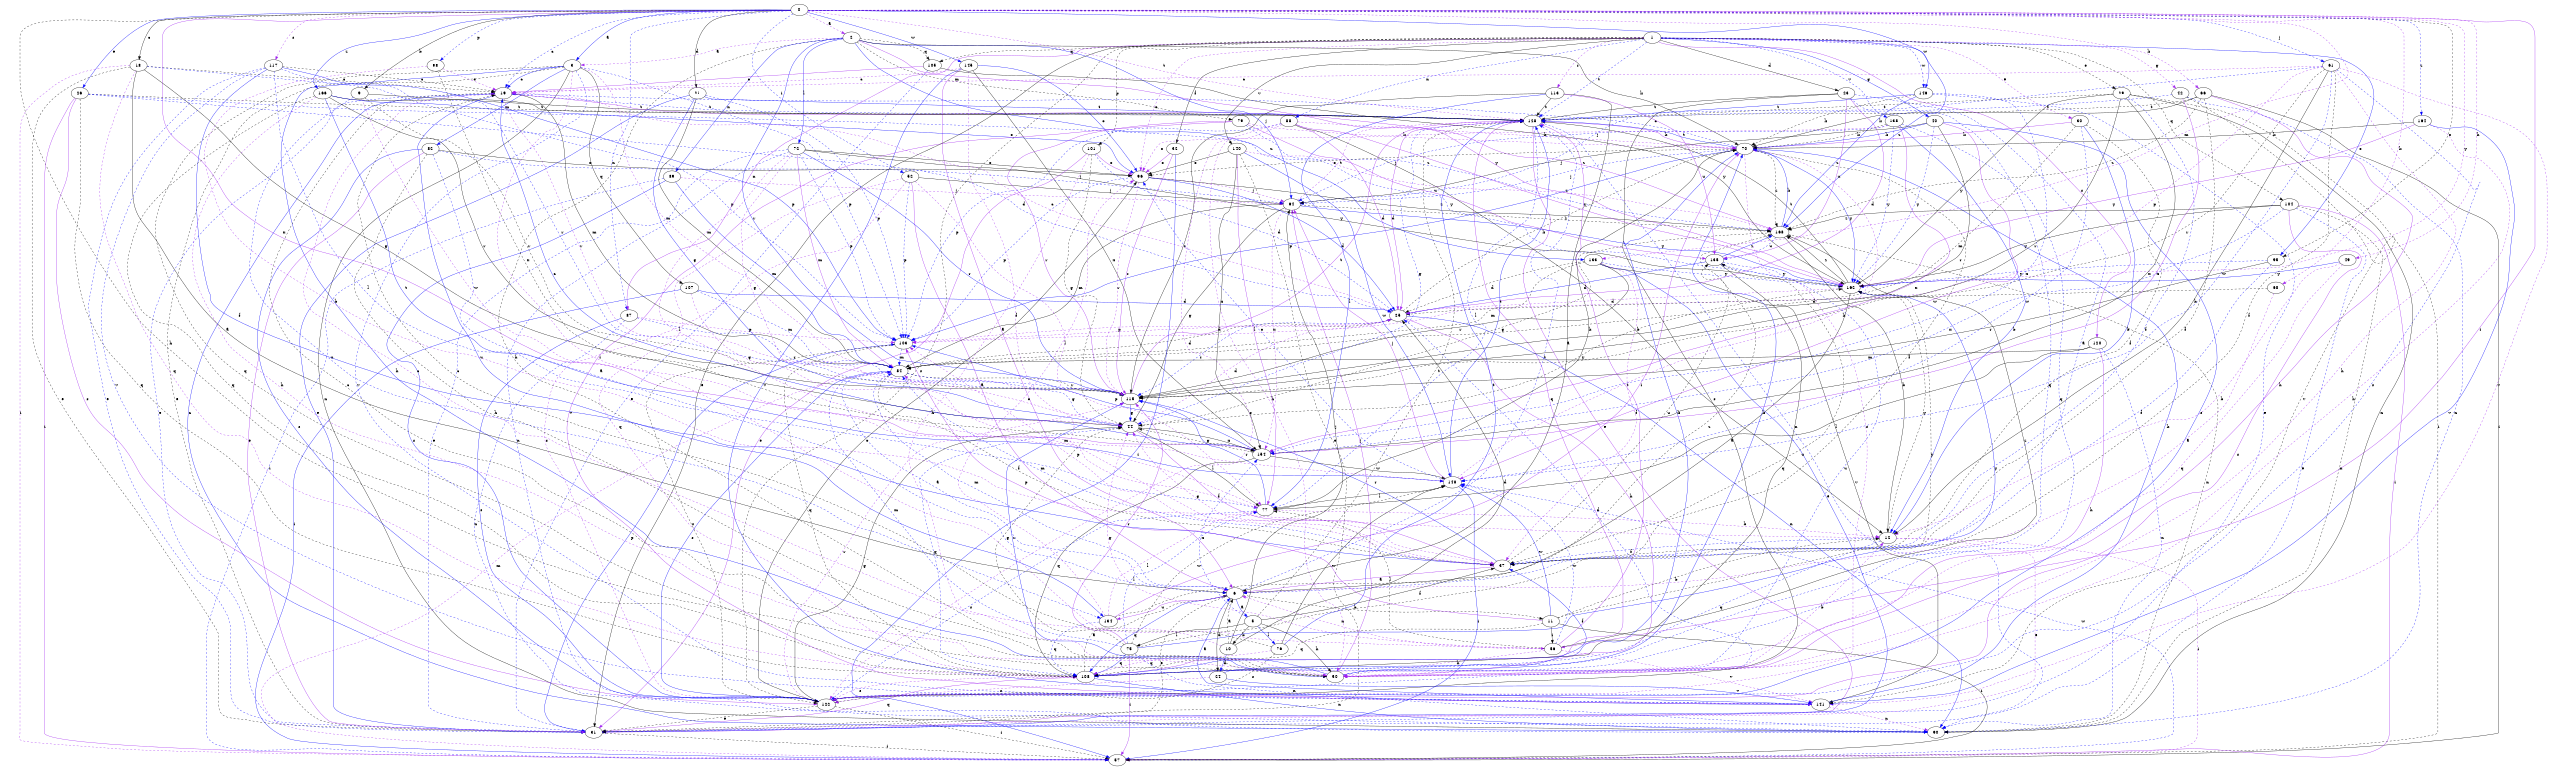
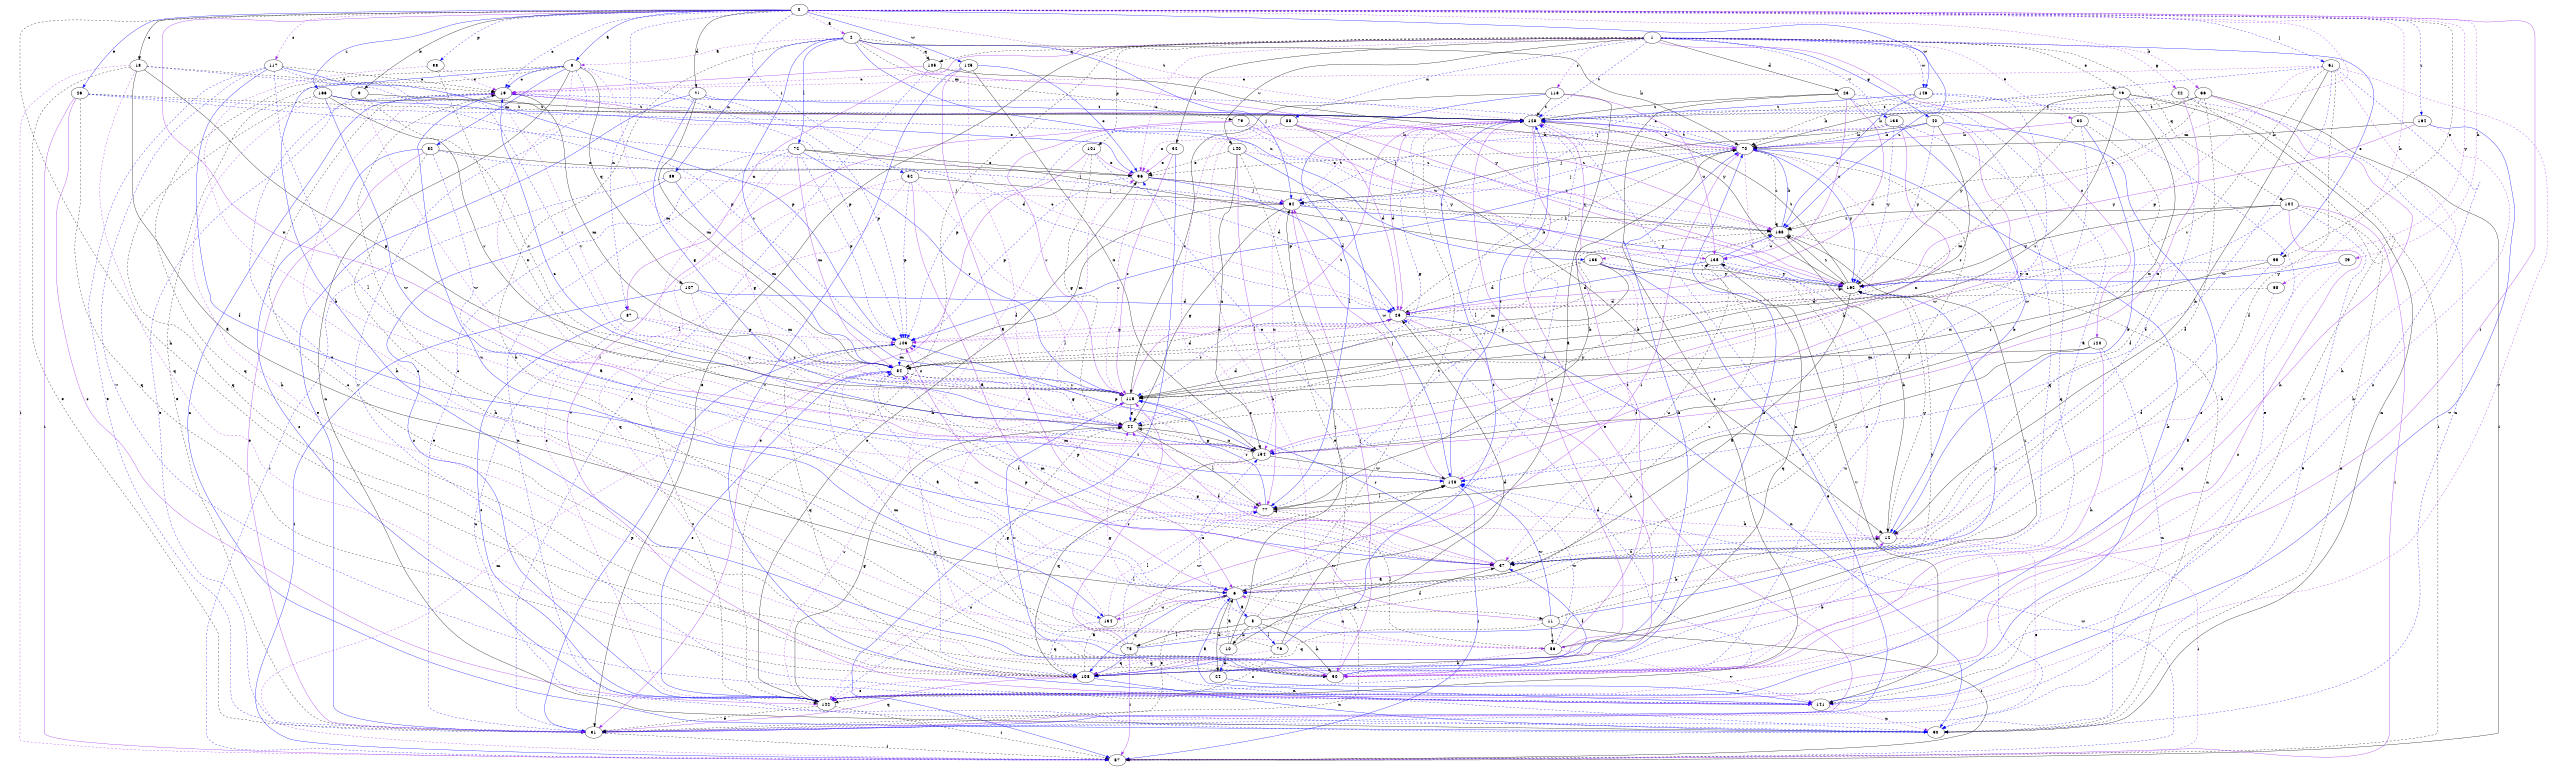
edge "140" -> "96": style solid -> dashed
edge "166" -> "148": label "t" -> "w"
edge "12" -> "108": removed, label "q"
edge "24" -> "122": removed, label "s"
